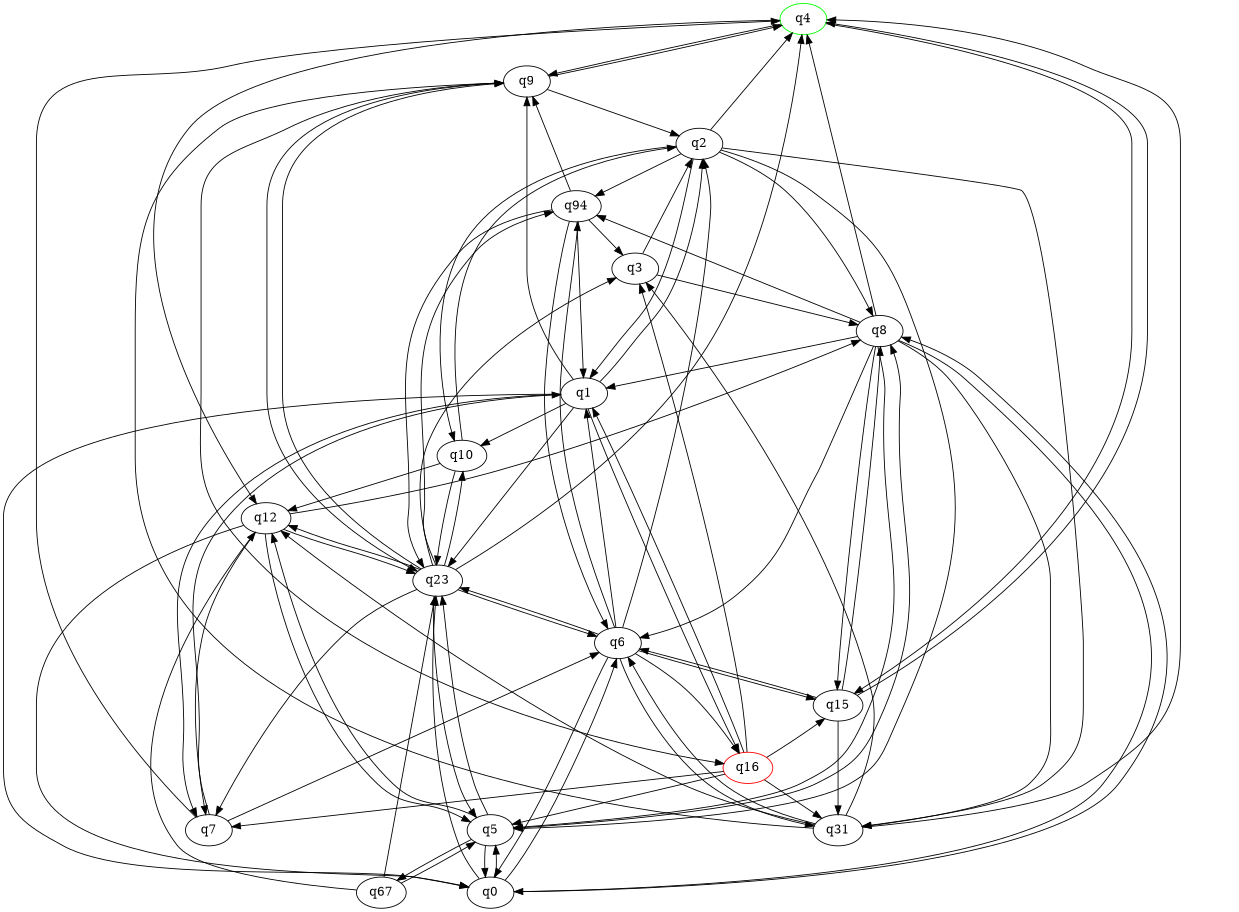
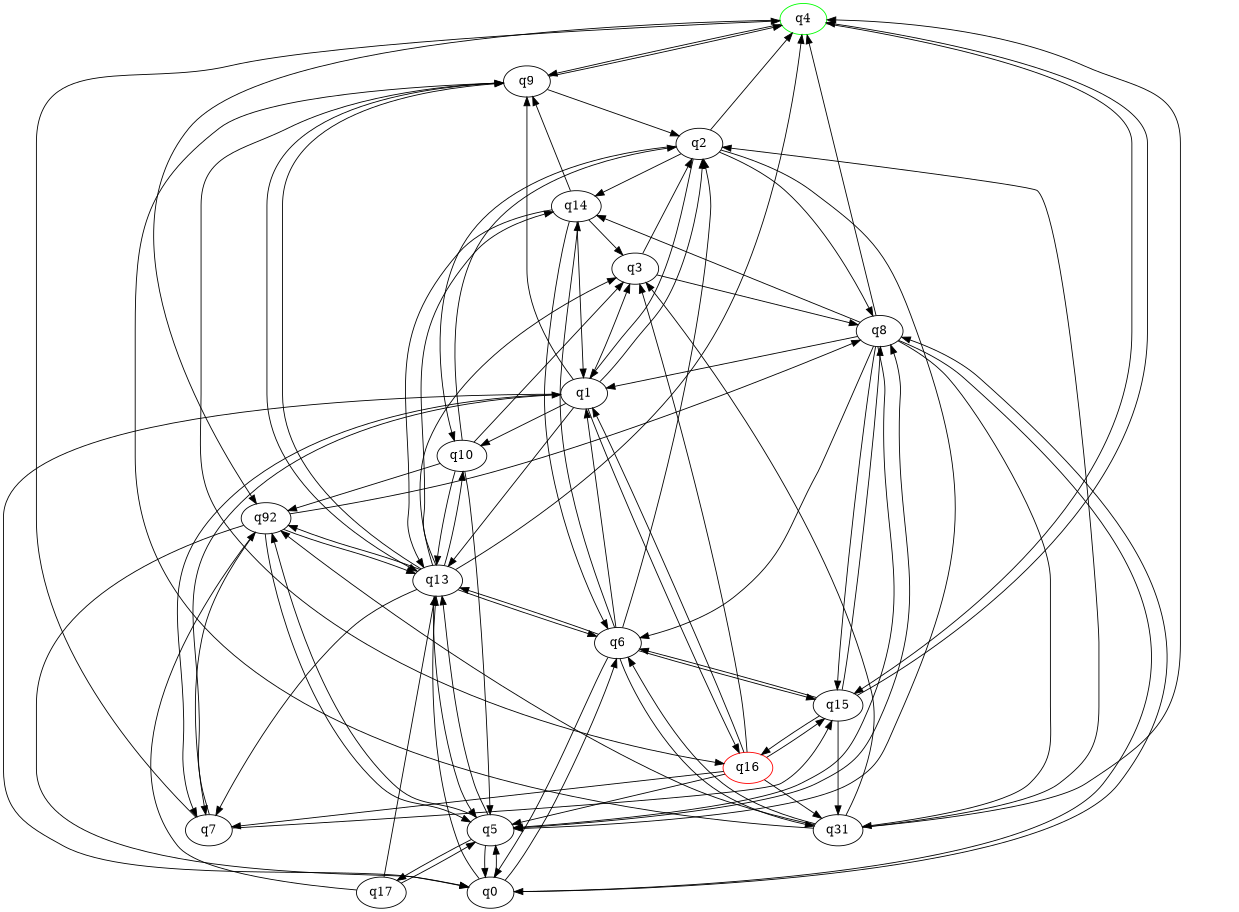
node "q94": label "q94" -> "q14"
edge "q1" -> "q3": added
edge "q10" -> "q3": added
edge "q2" -> "q31": reversed
node "q12": label "q12" -> "q92"
node "q23": label "q23" -> "q13"
edge "q10" -> "q5": added
edge "q6" -> "q16": now "q15" -> "q16"
edge "q7" -> "q6": now "q7" -> "q15"
node "q67": label "q67" -> "q17"
